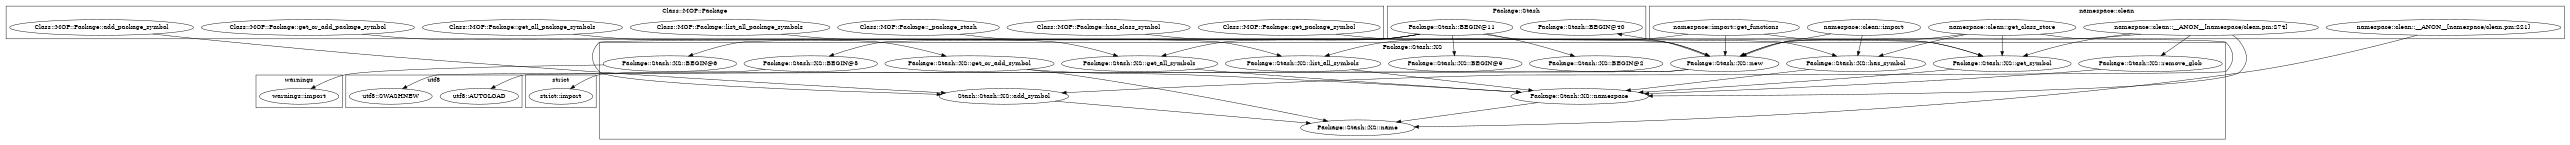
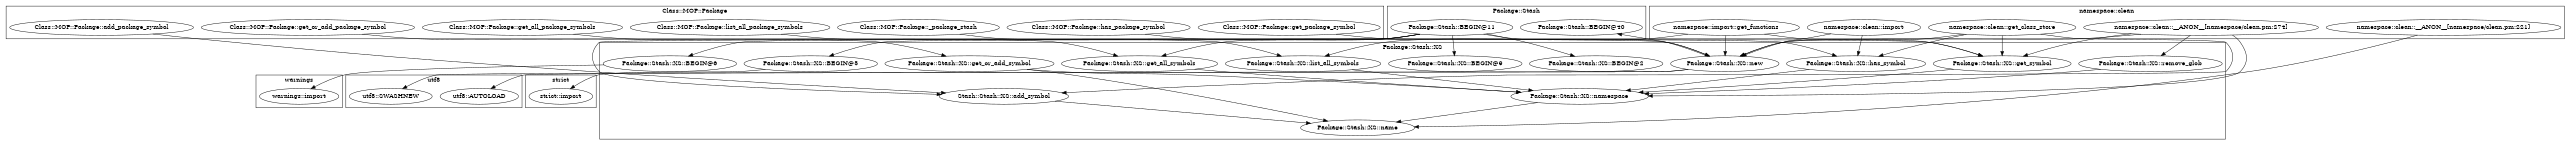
node "Class::MOP::Package::has_class_symbol": label "Class::MOP::Package::has_class_symbol" -> "Class::MOP::Package::has_package_symbol"
